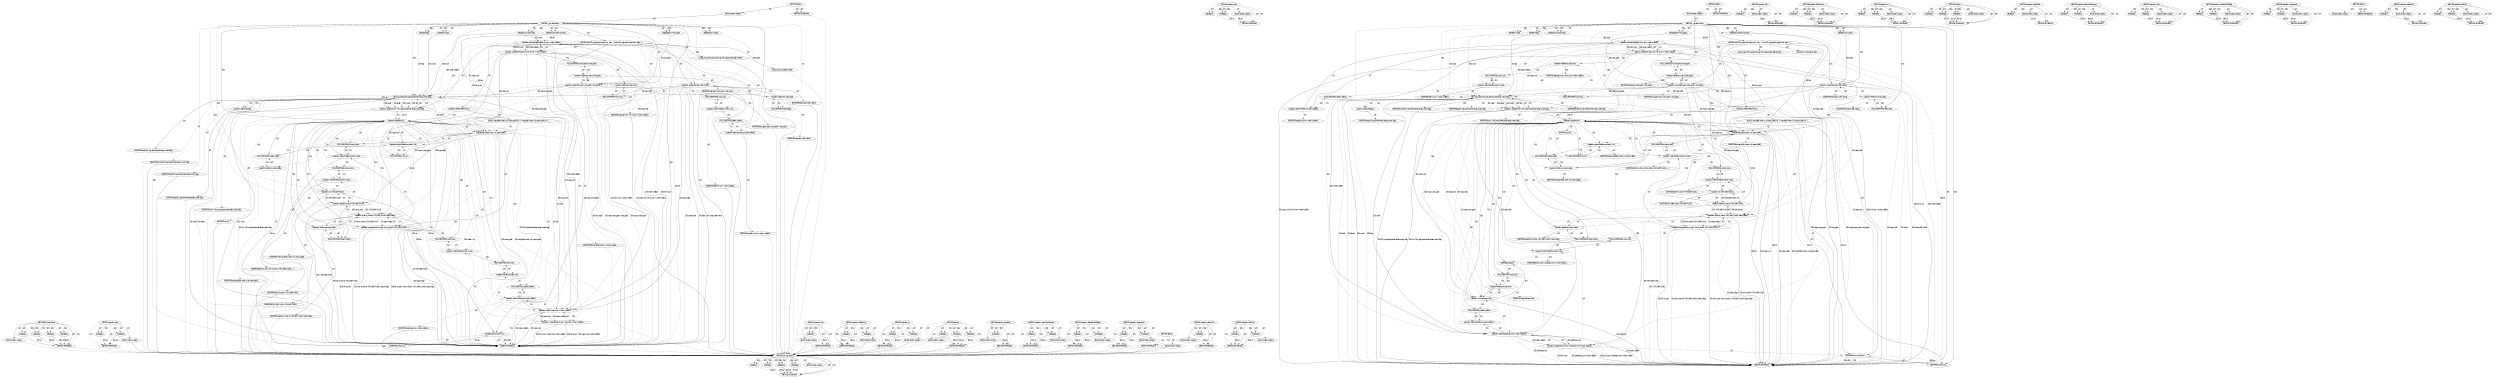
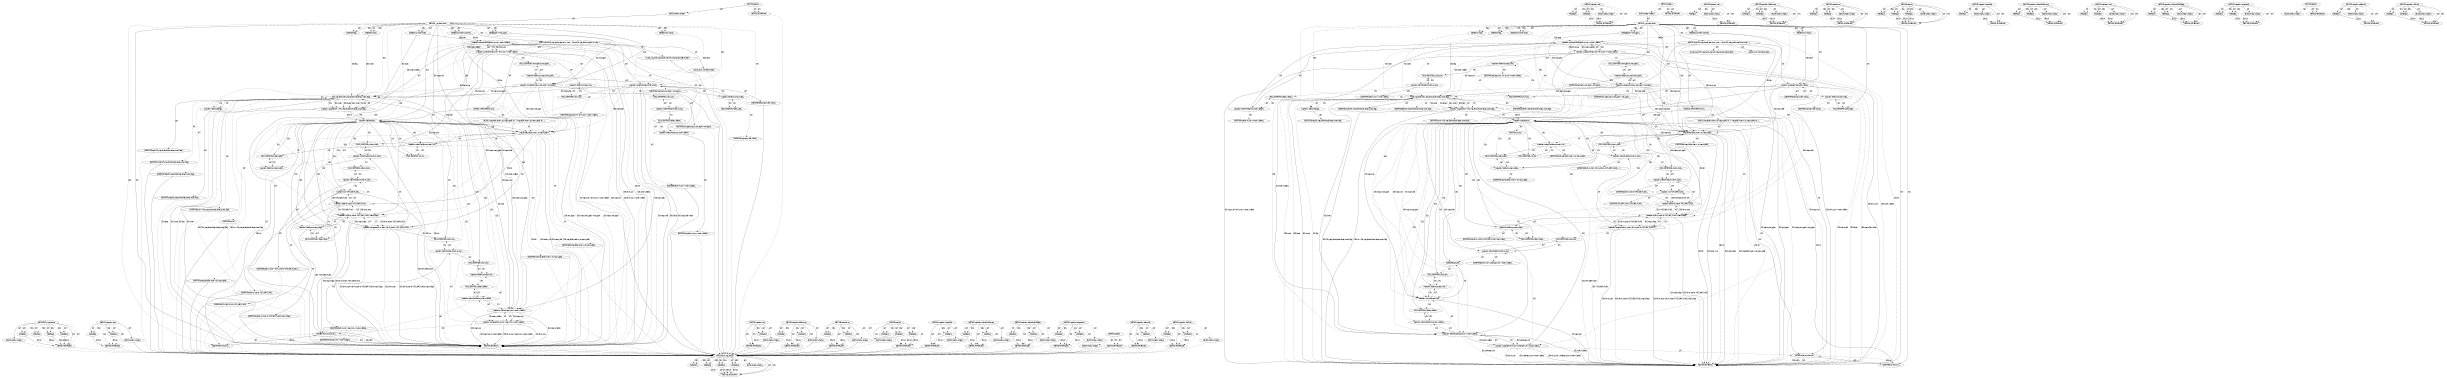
node "(IDENTIFIER,map,(u64)map.m_len)": removed
node "(IDENTIFIER,bh,bh->b_size = map.m_len << inode->i_blkbits)": added
